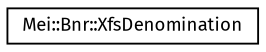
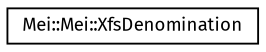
node "Mei::Bnr::XfsDenomination": label "Mei::Bnr::XfsDenomination" -> "Mei::Mei::XfsDenomination"
